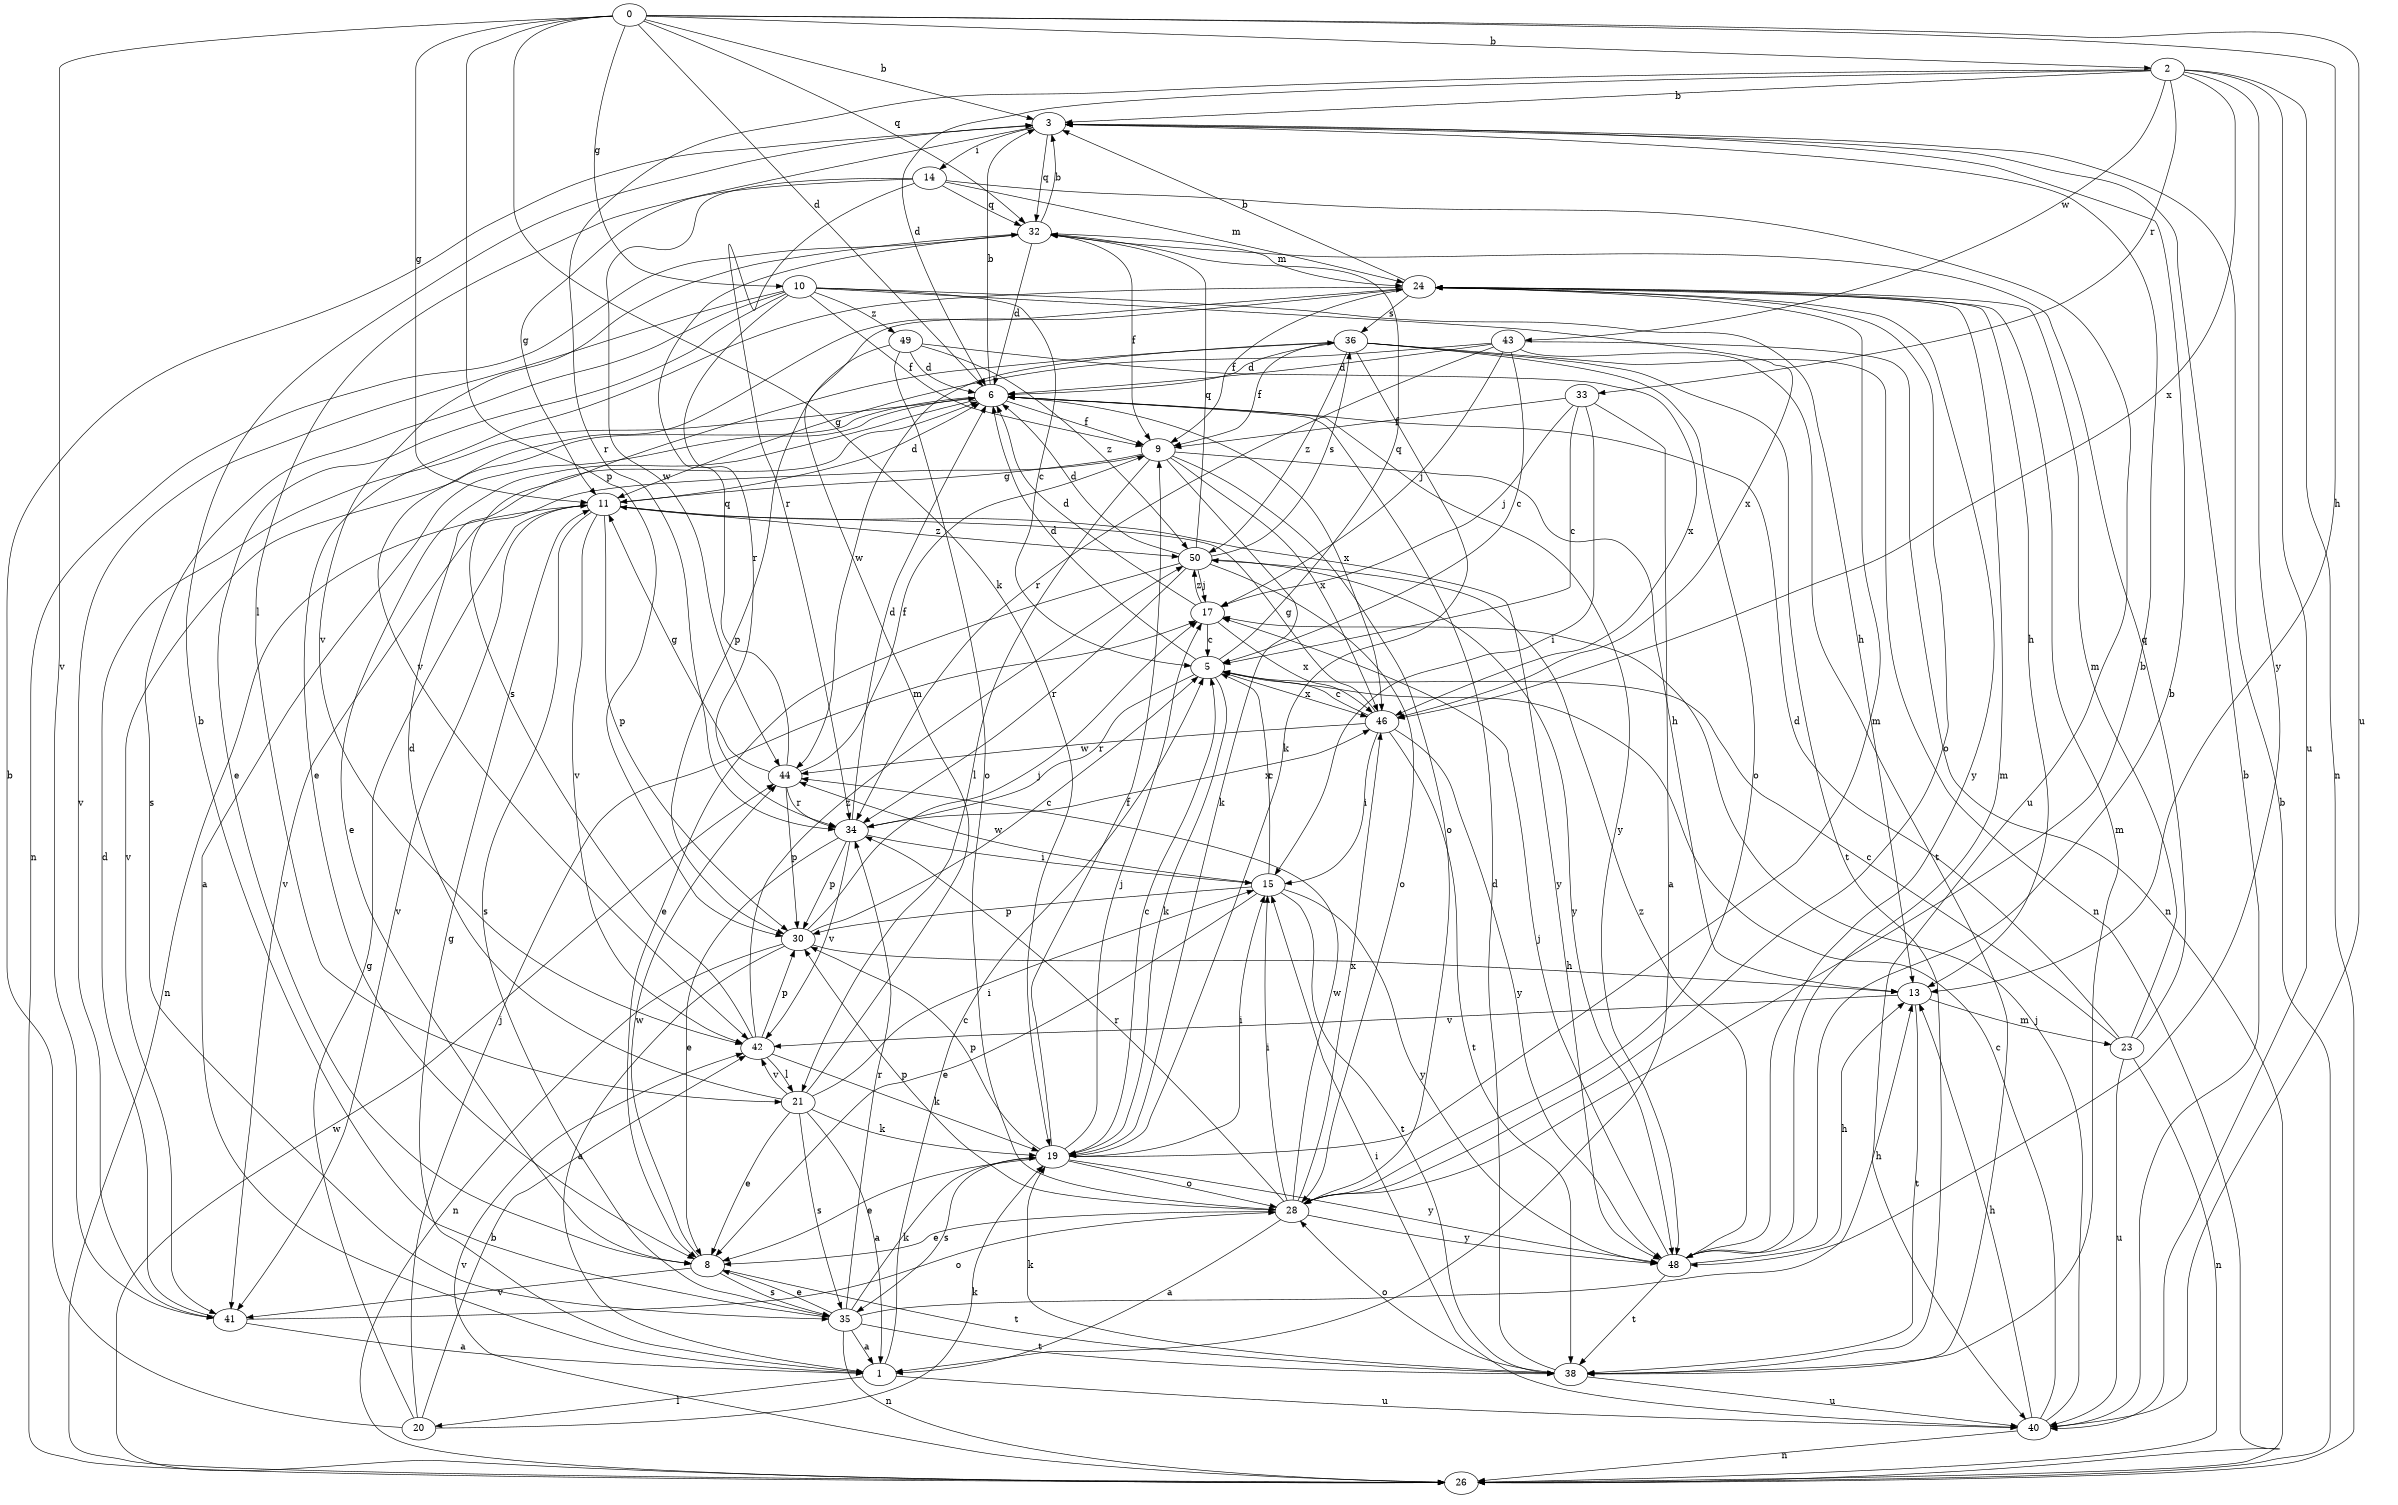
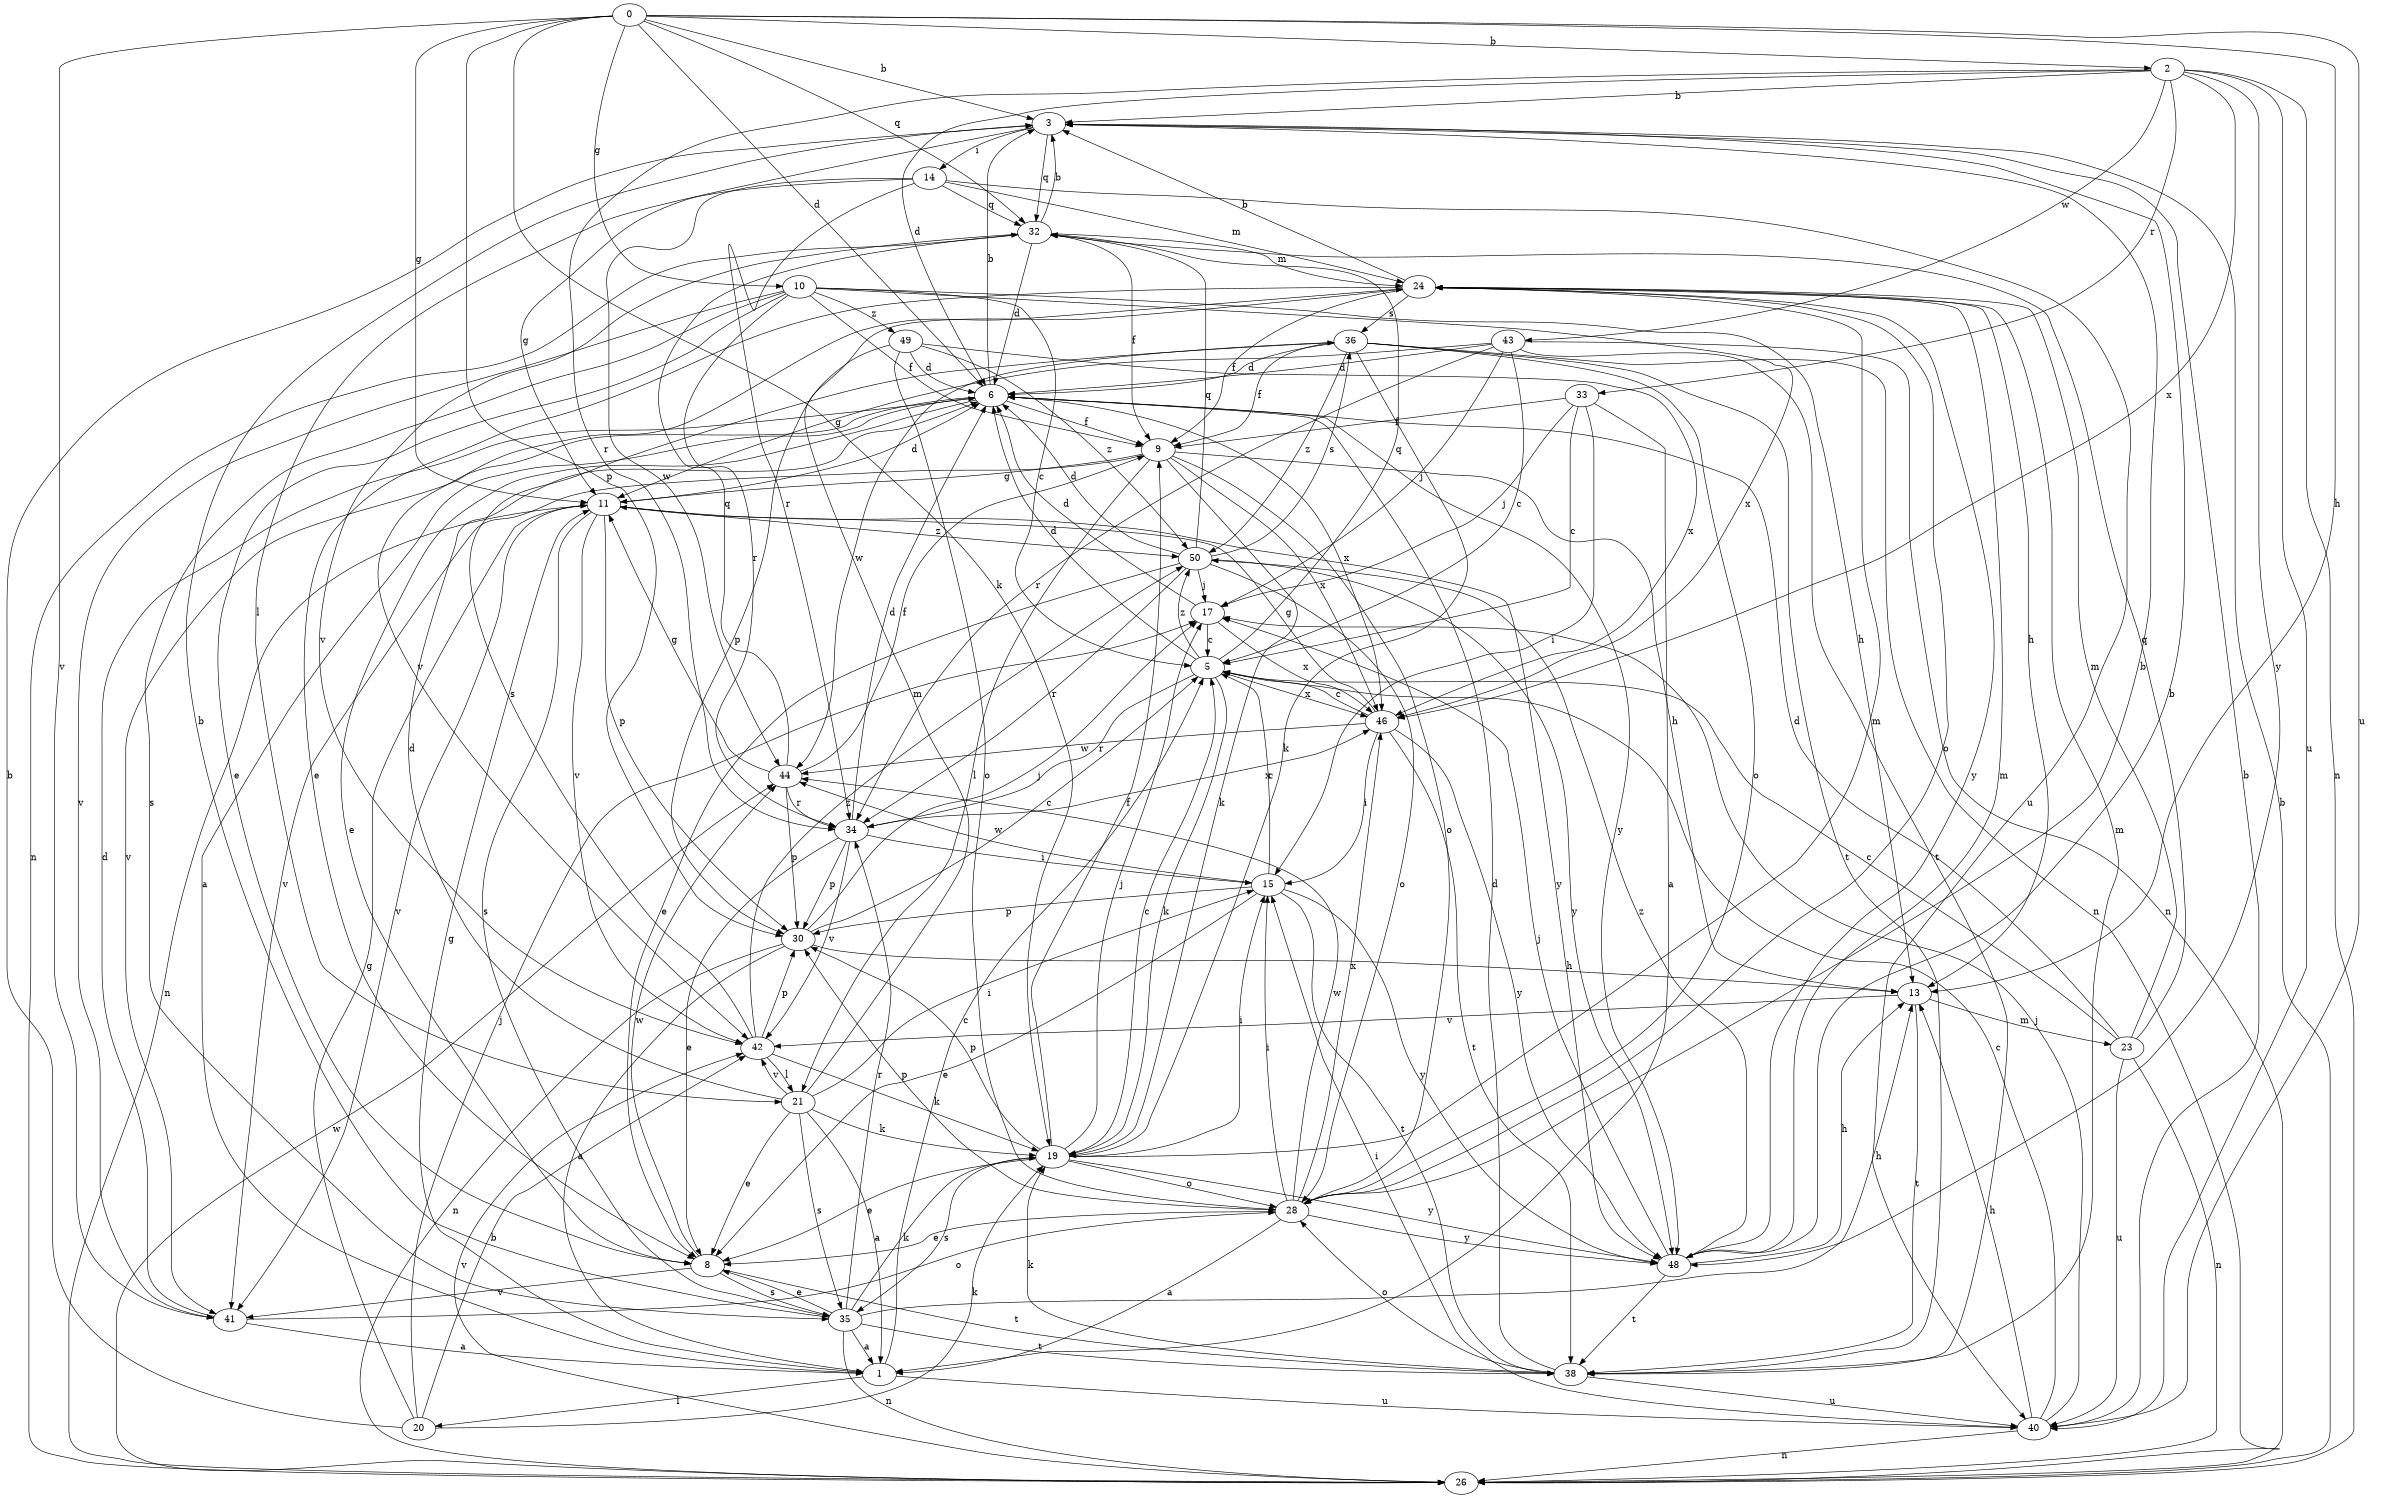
edge "17" -> "50": now "5" -> "50"
edge "28" -> "34": removed, label "r"
